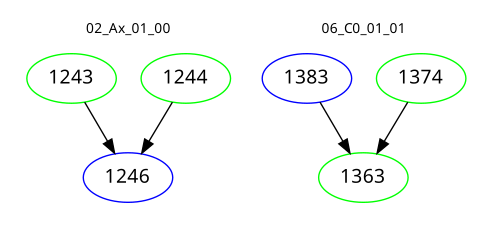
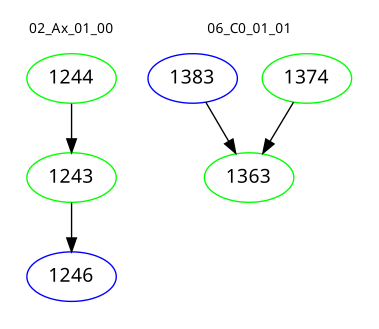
edge "1244" -> "1246": now "1244" -> "1243"
